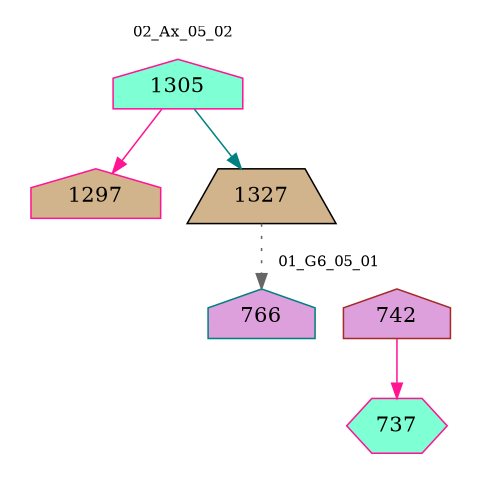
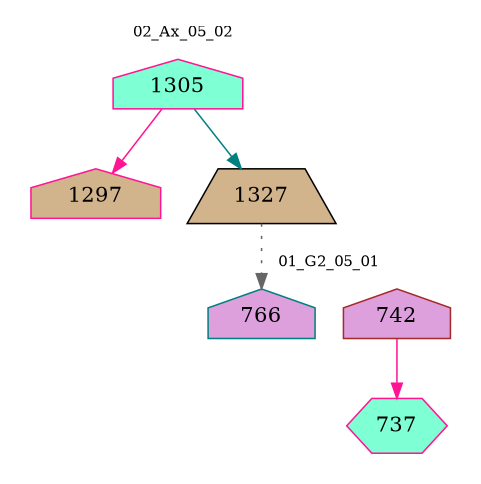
cluster "01_G6_05_01": label "01_G6_05_01" -> "01_G2_05_01"
